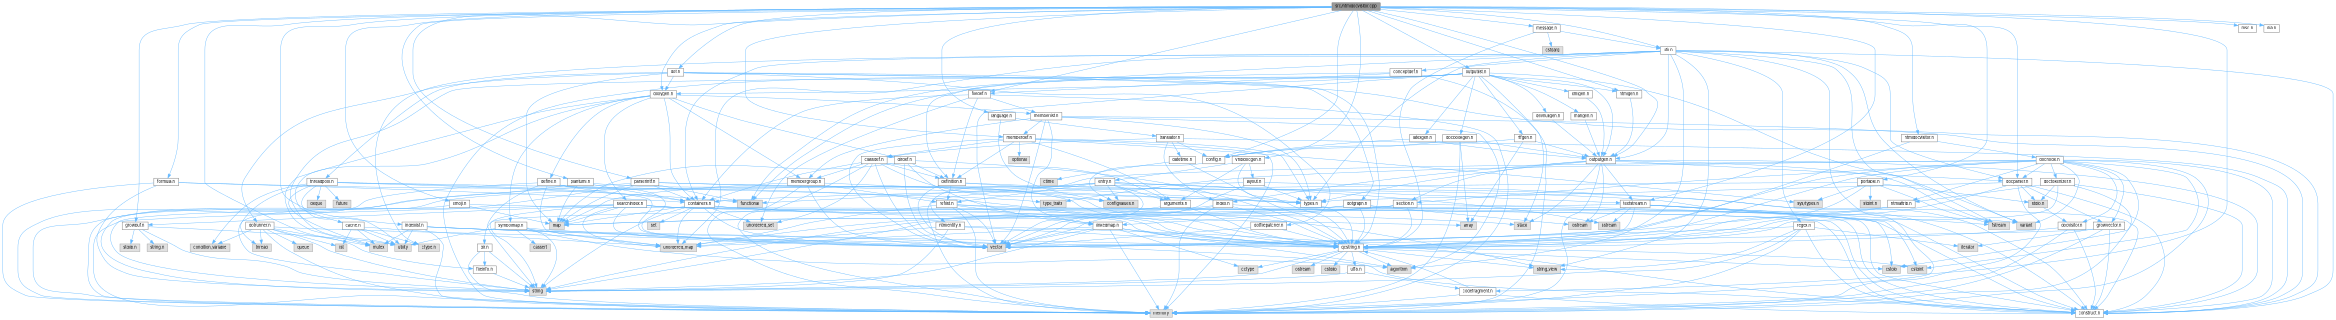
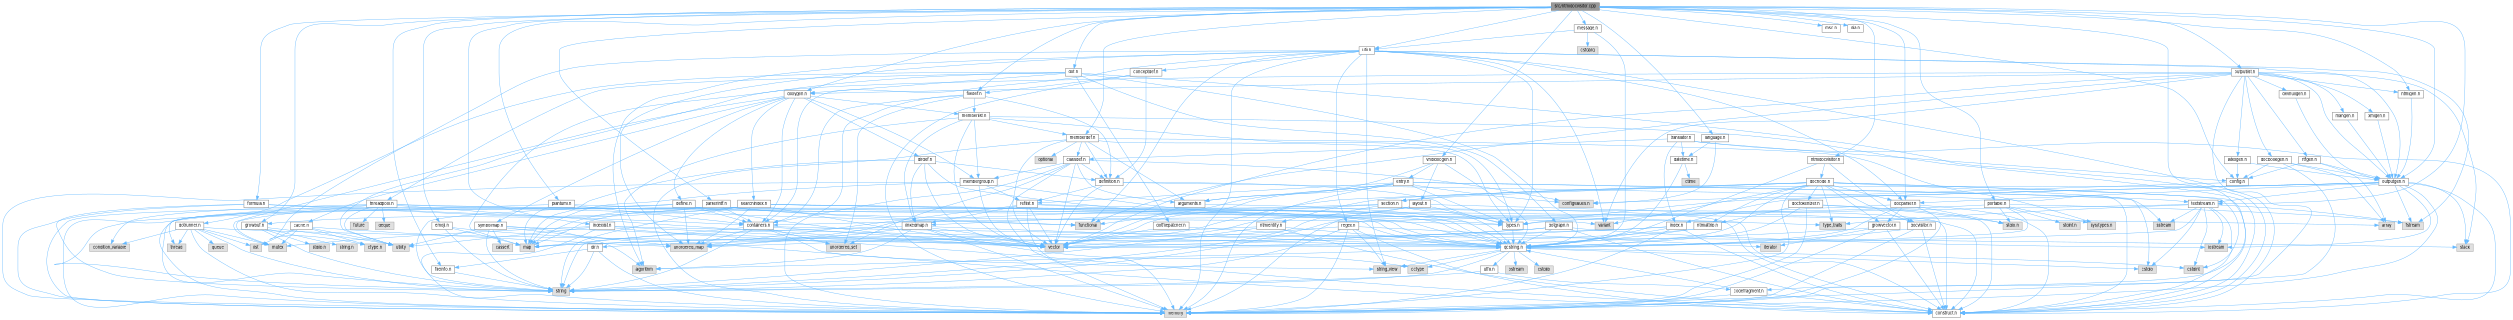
edge "language.h" -> "translator.h": now "language.h" -> "datetime.h"
edge "textstream.h" -> "type_traits": added
edge "stdio.h" -> "docvisitor.h": now "htmldocvisitor.h" -> "docvisitor.h"
node "set": removed
